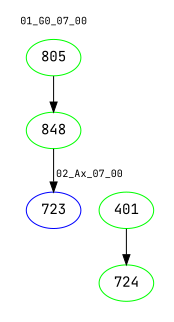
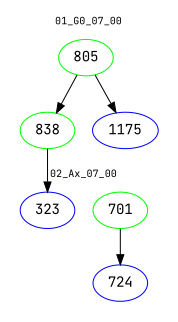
node "848": label "848" -> "838"
node "1175": added
node "723": label "723" -> "323"
node "401": label "401" -> "701"
node "724": color green -> blue
